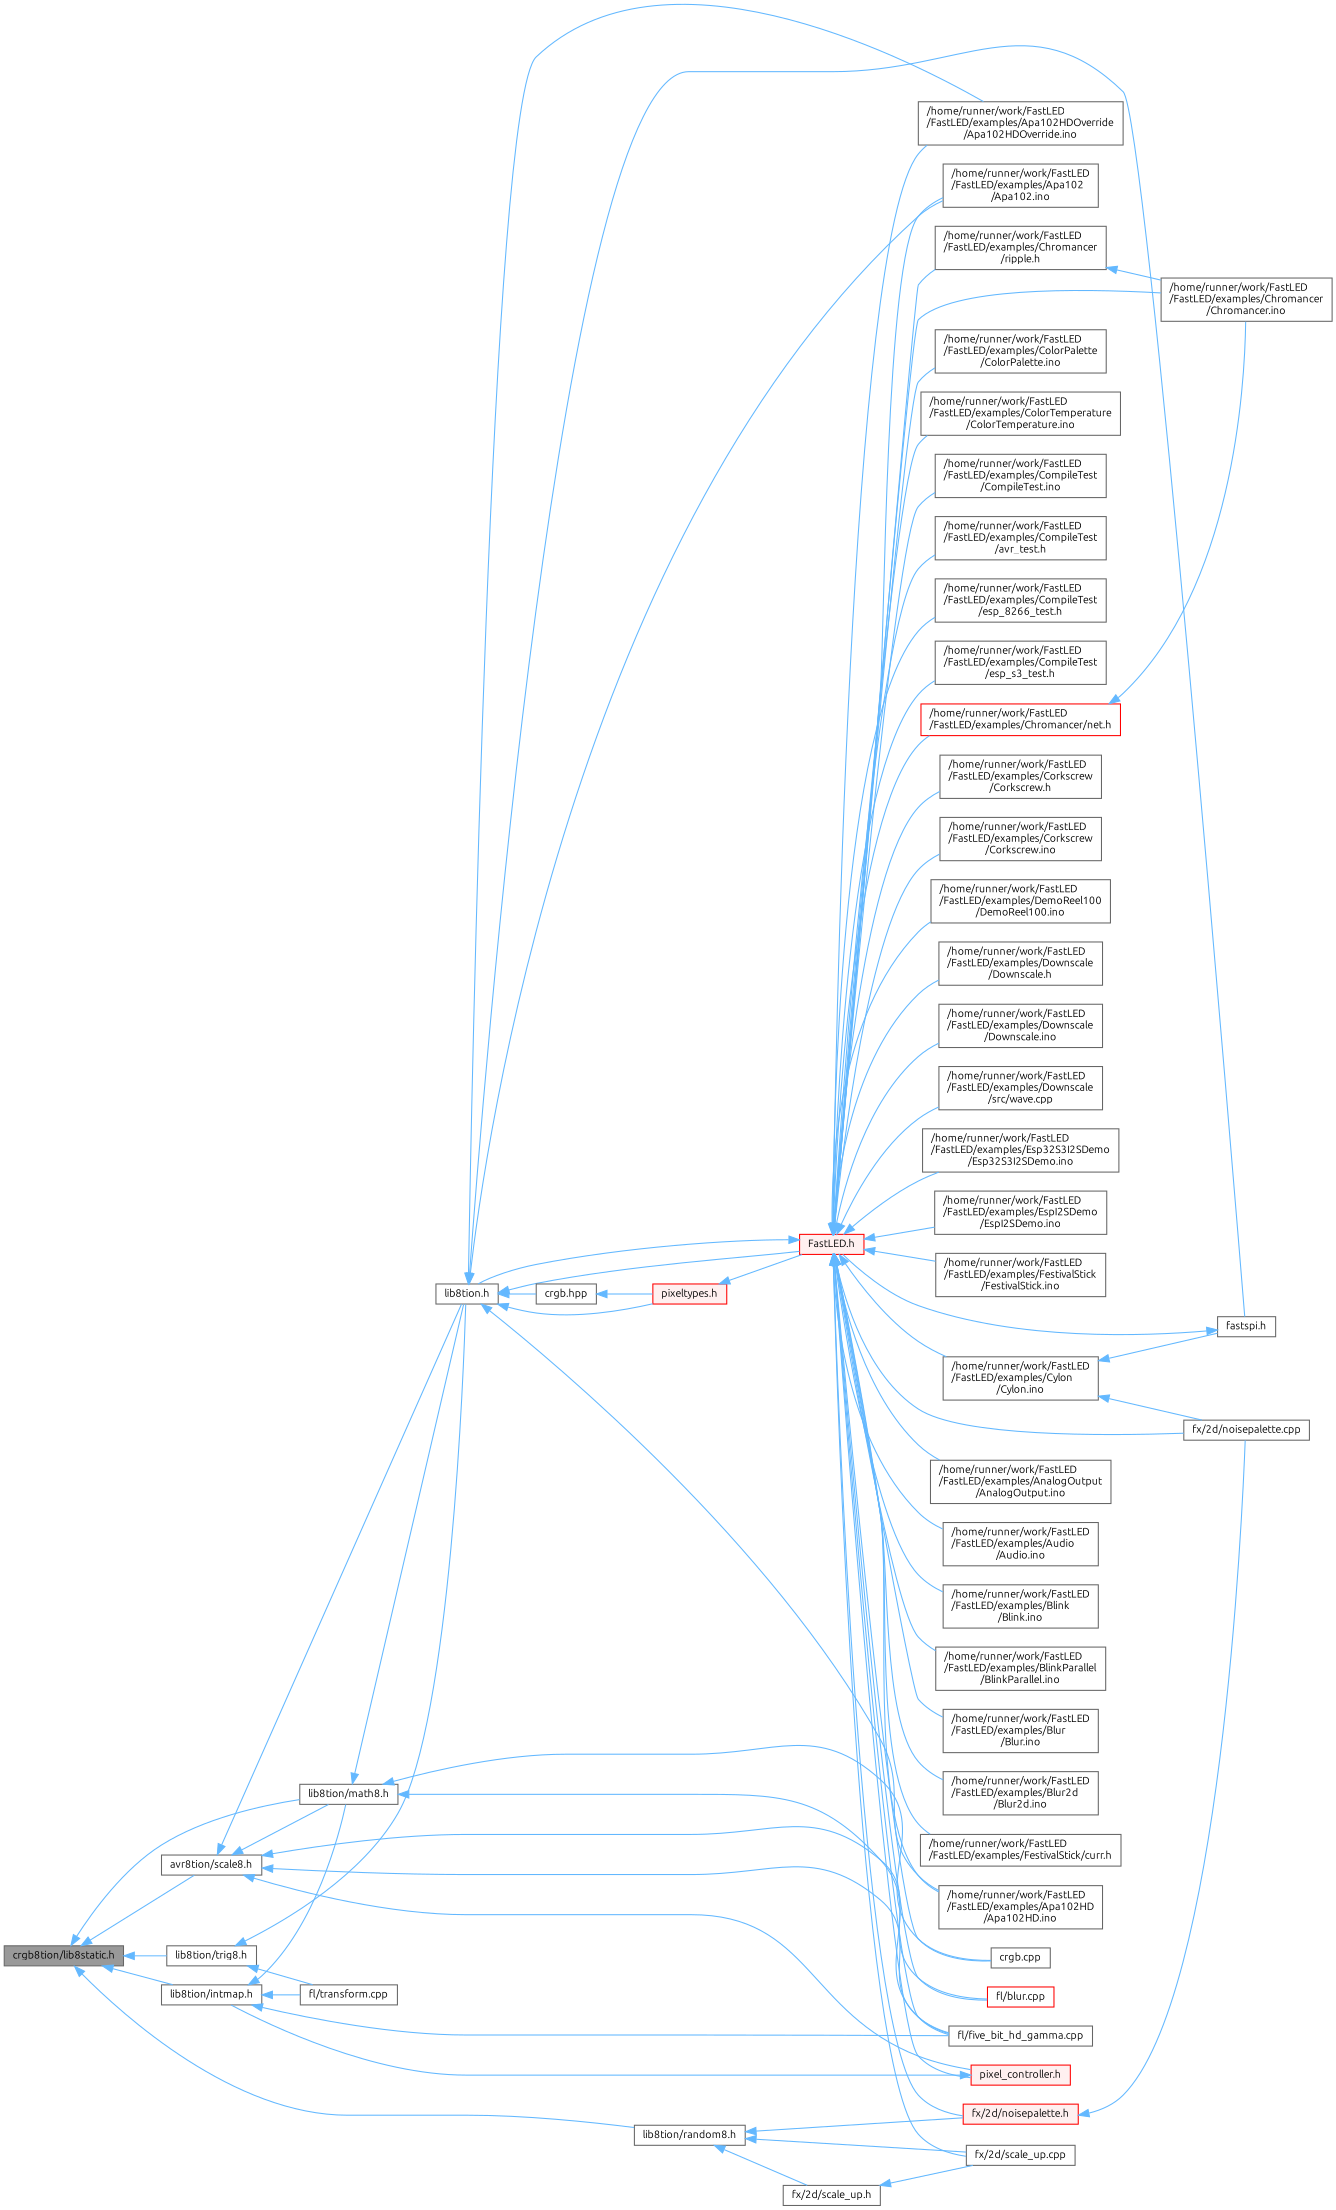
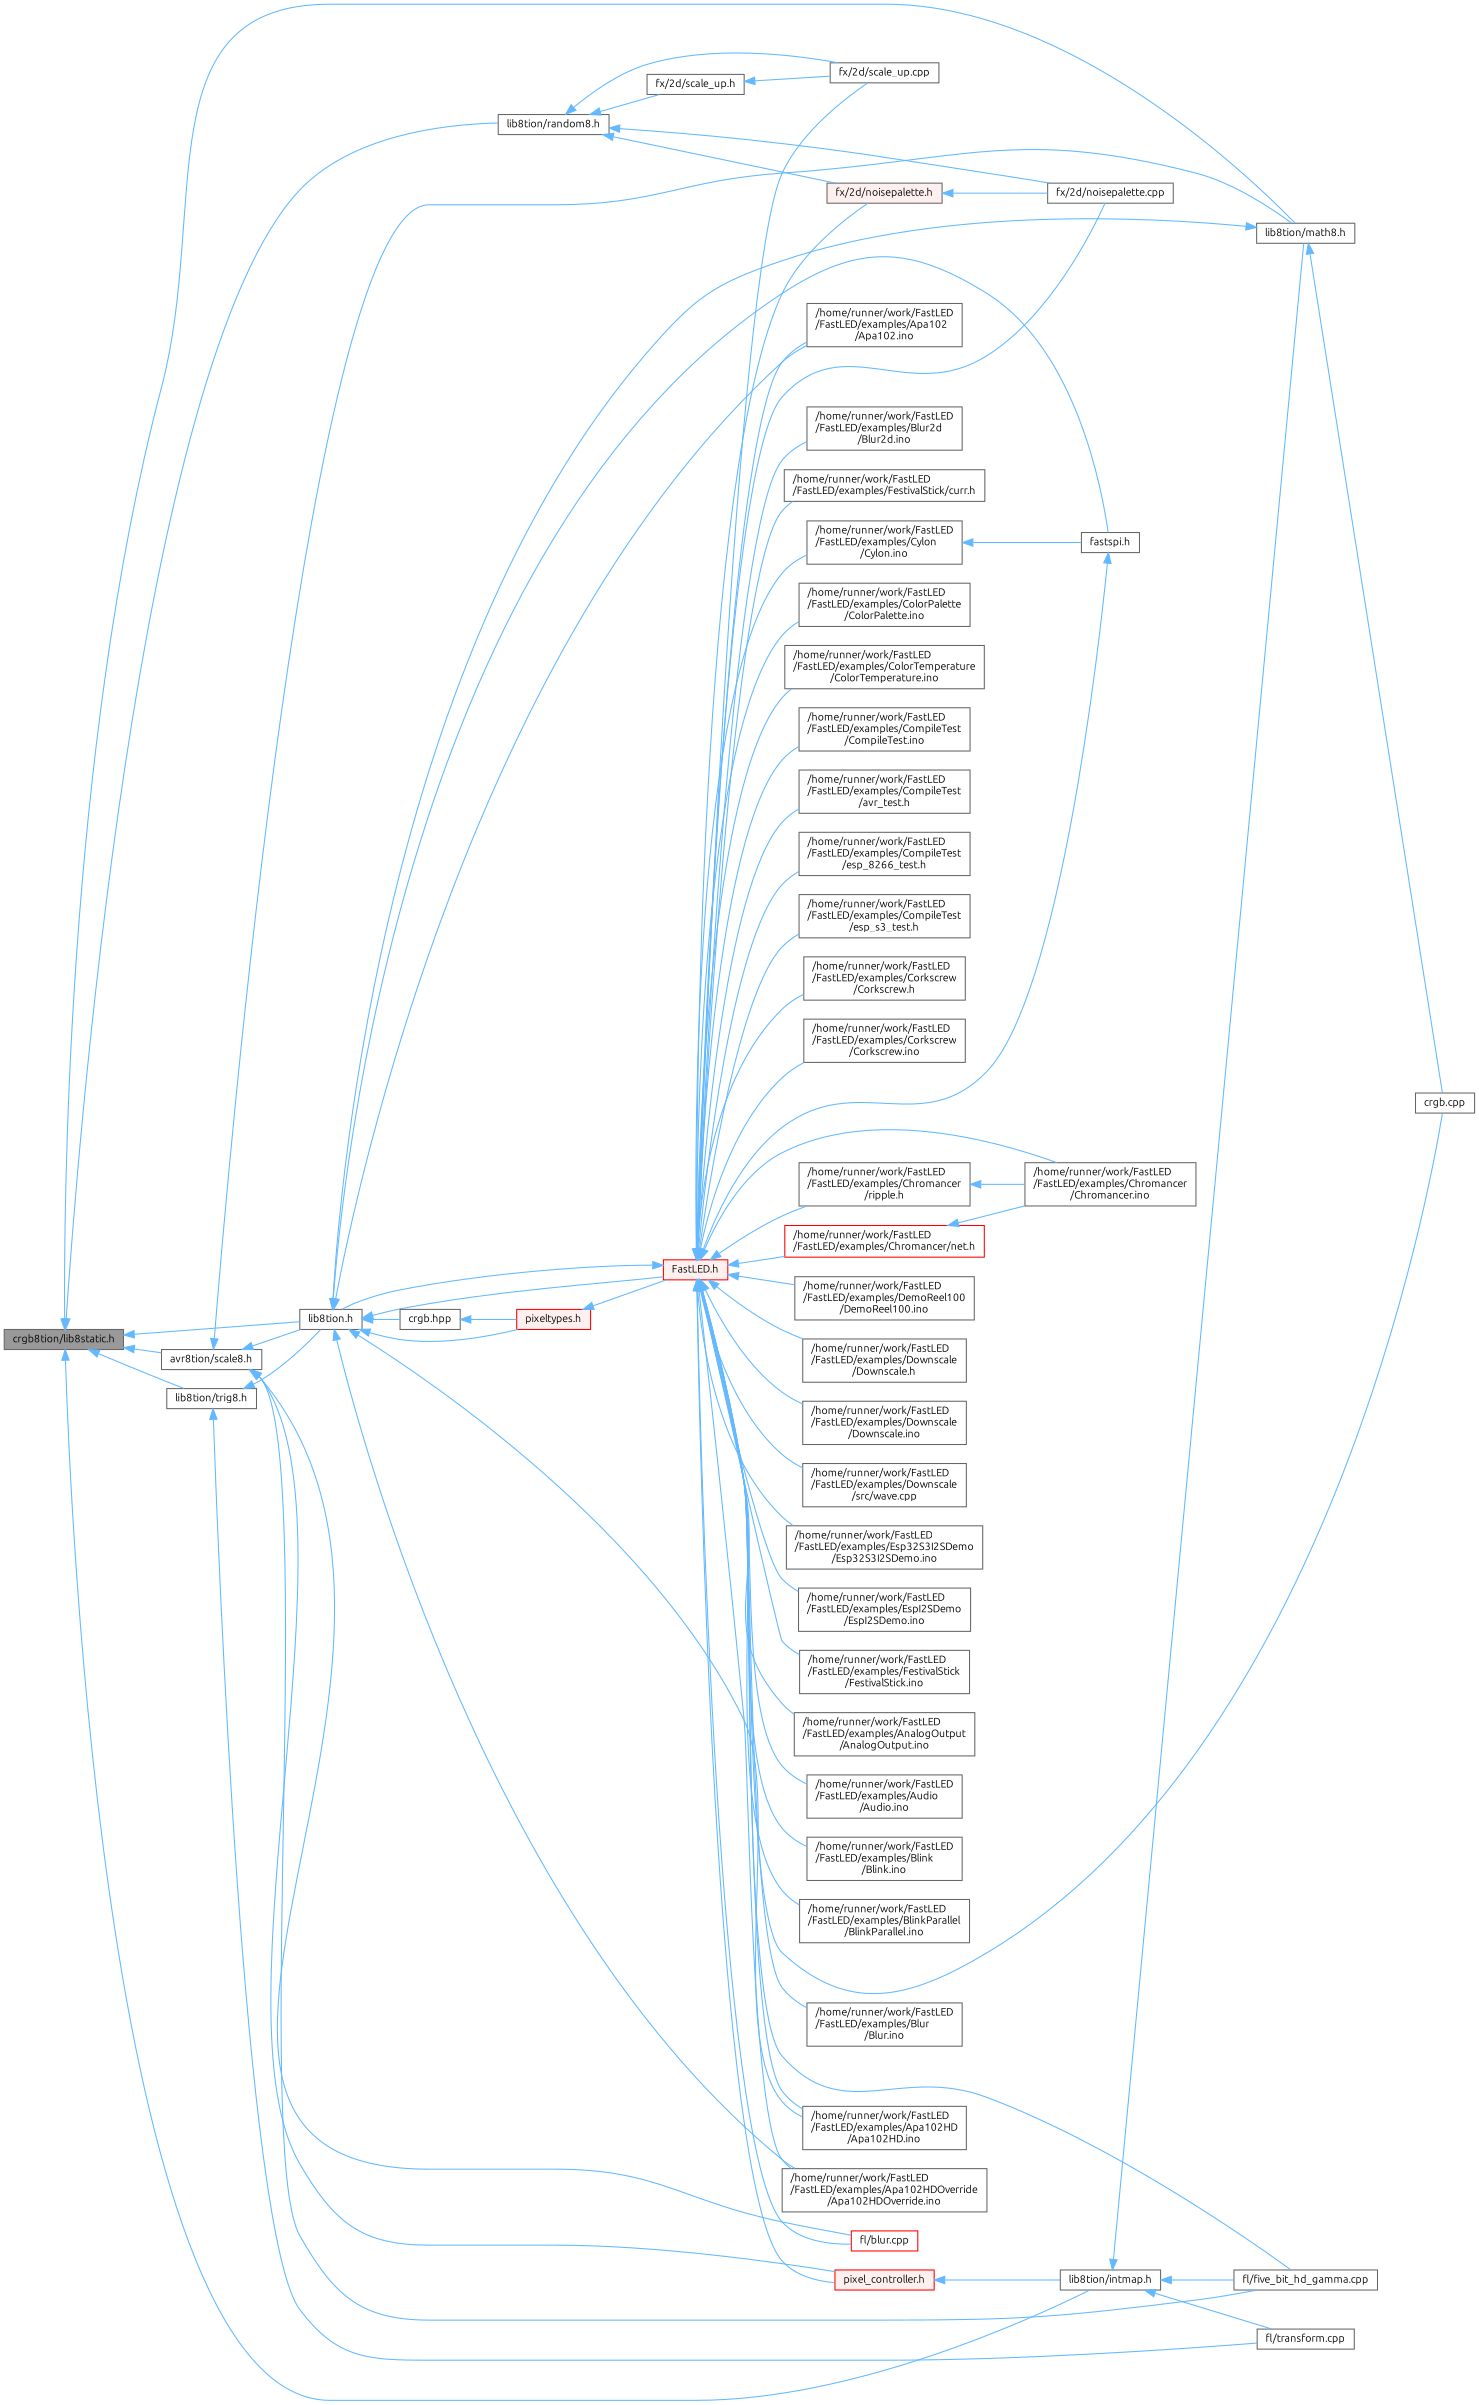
edge "lib8tion.h" -> "crgb8tion/lib8static.h": added
edge "fx/2d/noisepalette.cpp" -> "/home/runner/work/FastLED /FastLED/examples/Cylon /Cylon.ino": now "fx/2d/noisepalette.cpp" -> "lib8tion/random8.h"
edge "fl/five_bit_hd_gamma.cpp" -> "lib8tion/math8.h": removed
node "fx/2d/noisepalette.h": color red -> grey40
